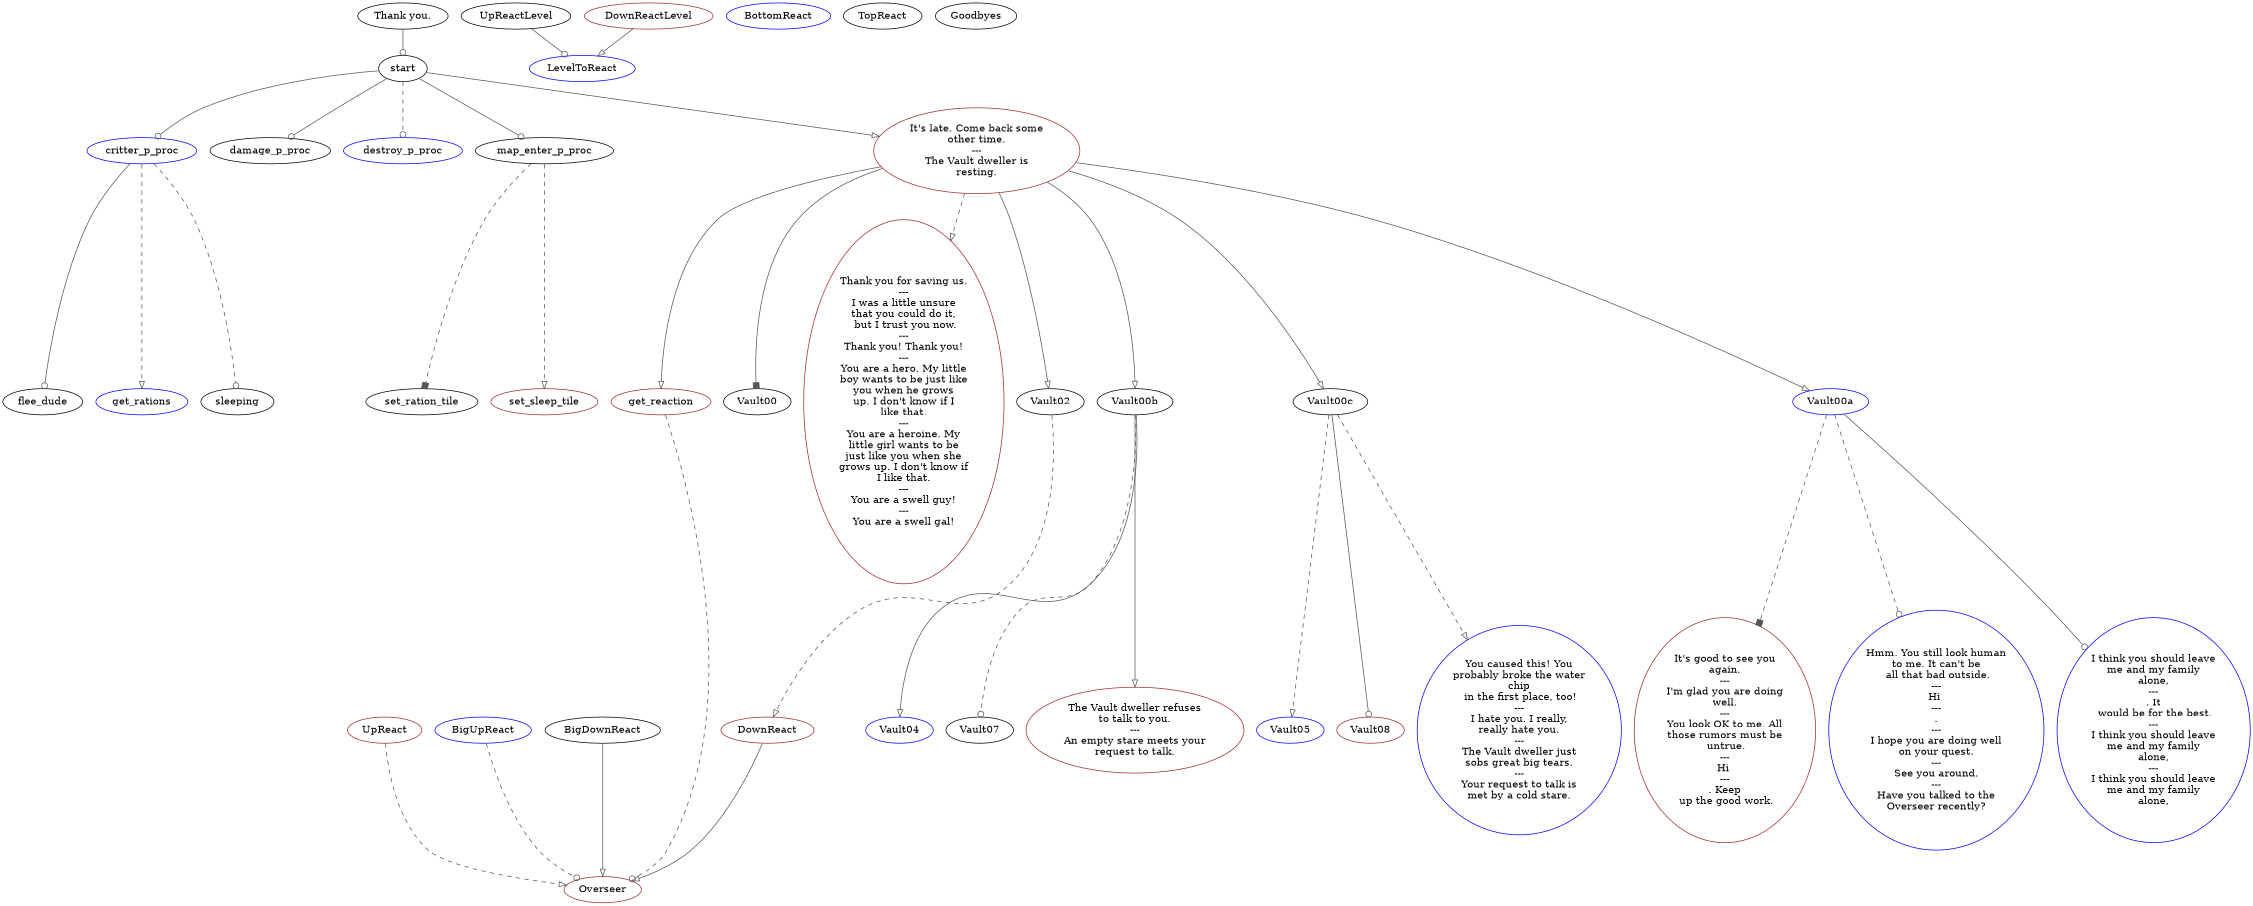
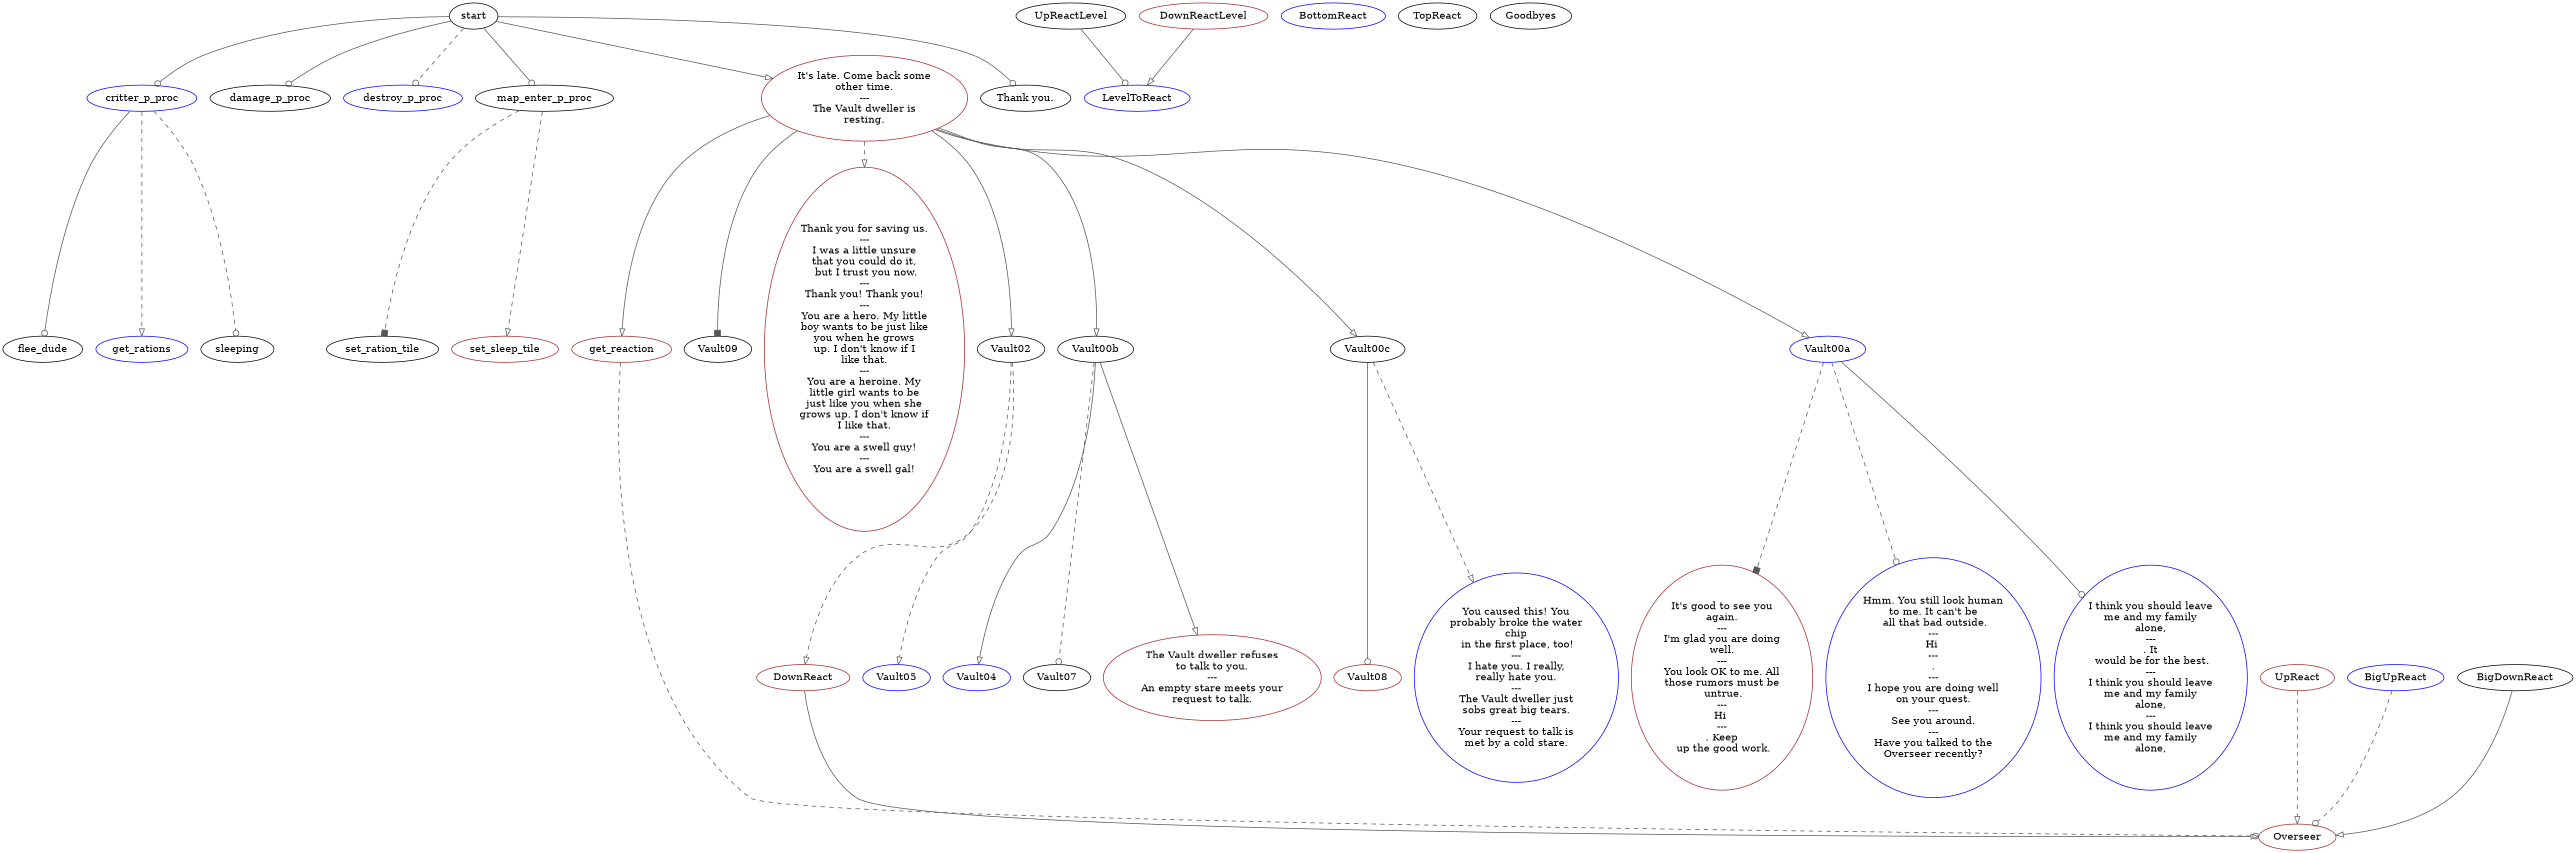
edge "Thank you." -> "start": reversed
node "Vault00": label "Vault00" -> "Vault09"
edge "Vault00c" -> "Vault05": now "Vault02" -> "Vault05"
